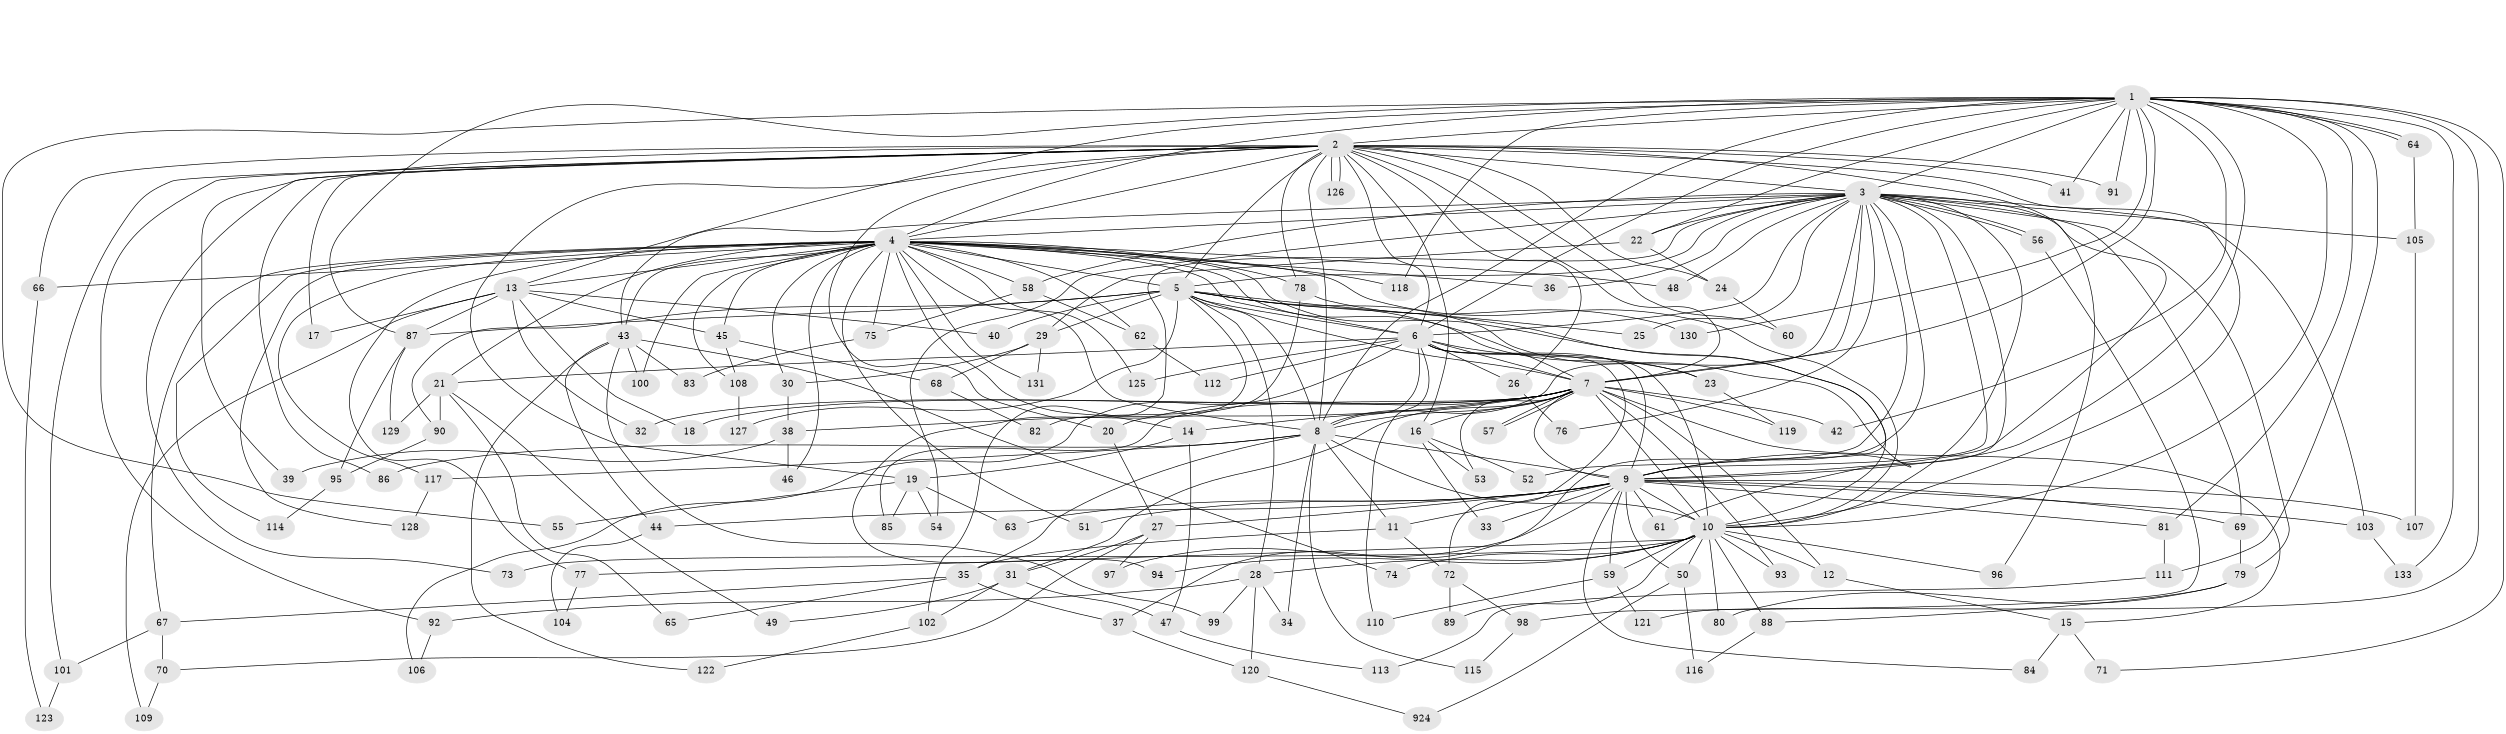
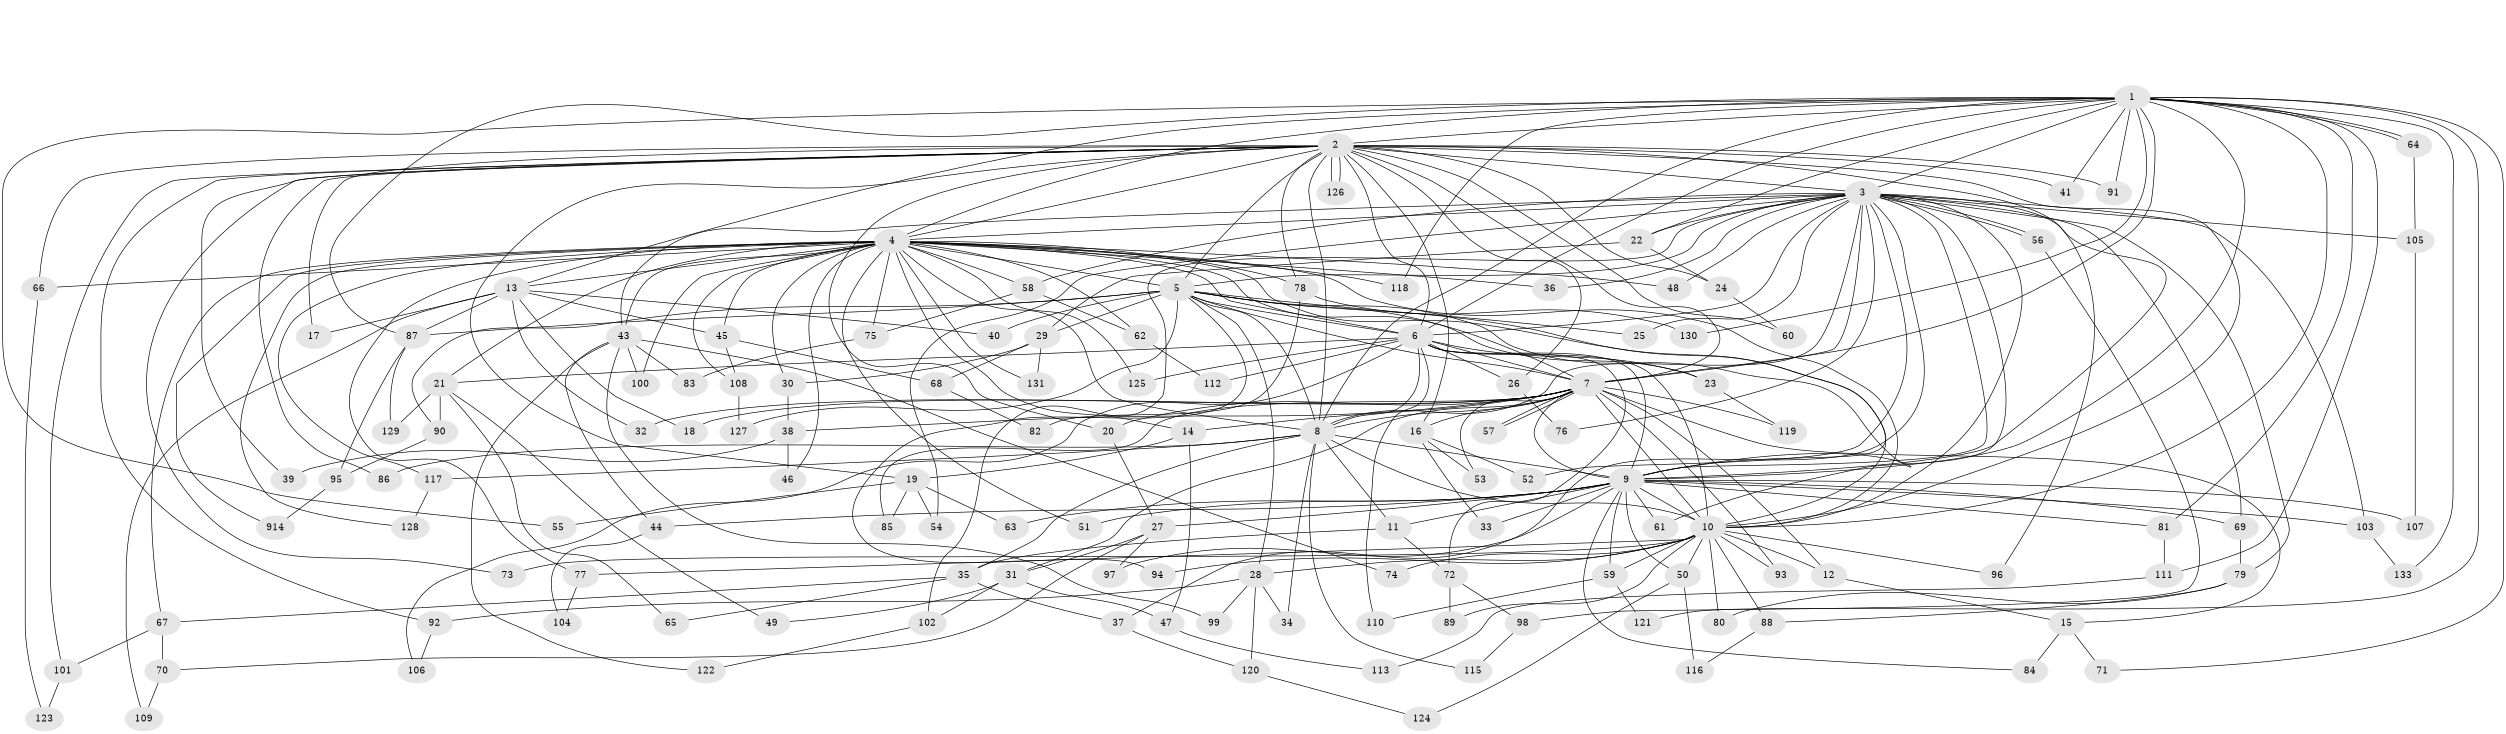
node "42": removed
node "114": label "114" -> "914"
node "924": label "924" -> "124"
